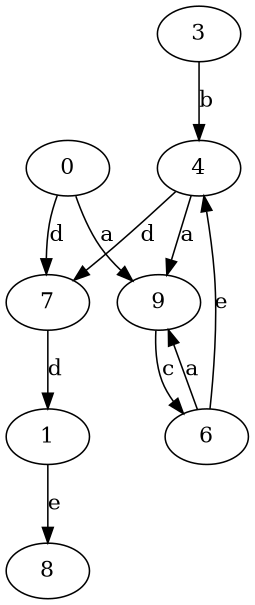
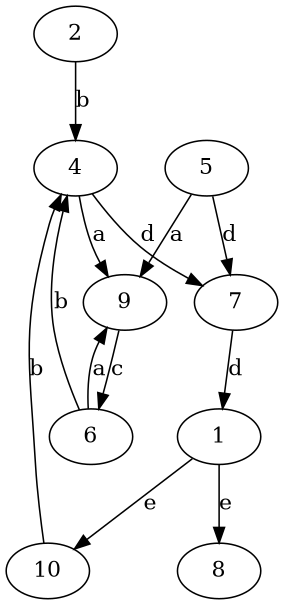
node "3": label "3" -> "2"
node "0": label "0" -> "5"
edge "6" -> "4": label "e" -> "b"
node "10": added
